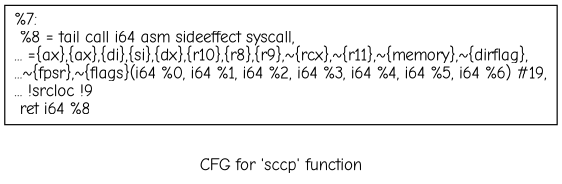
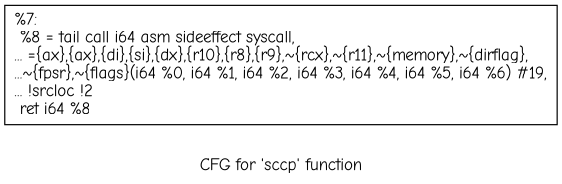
node "%7:": text "... !srcloc !9" -> "... !srcloc !2"
